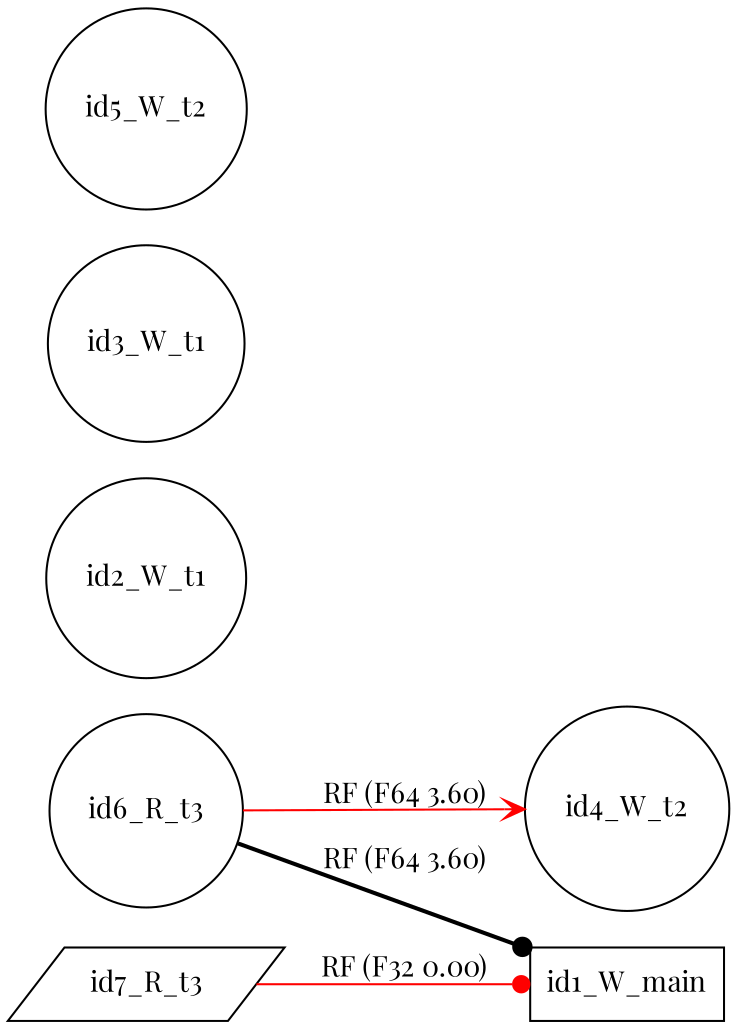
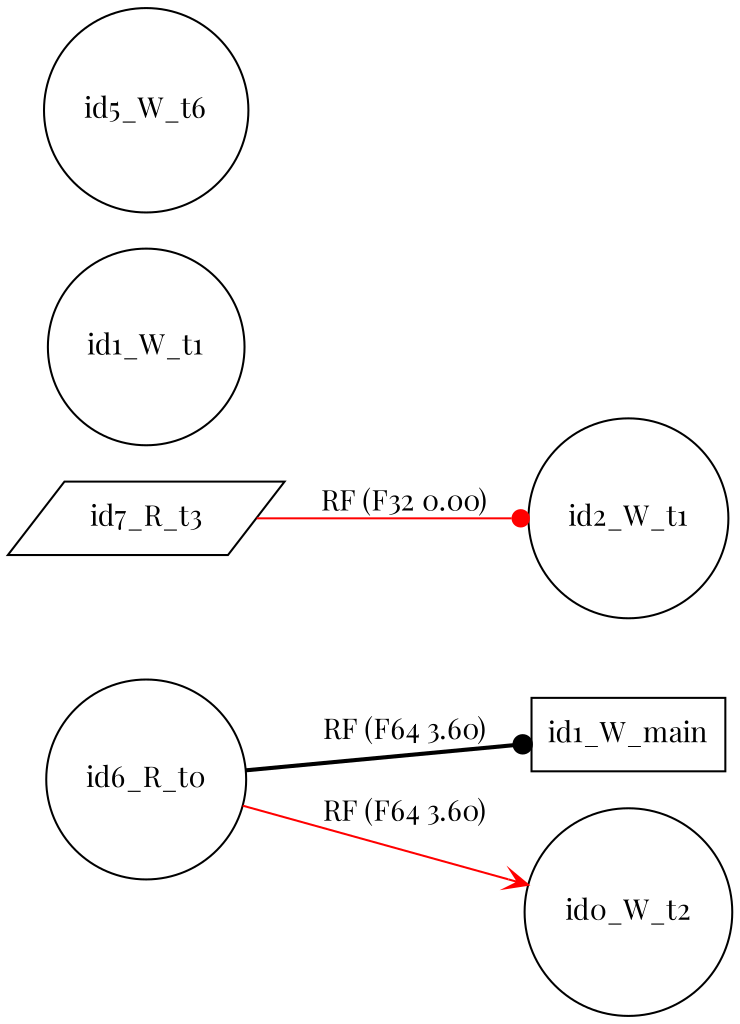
node "id5_W_t2": label "id5_W_t2" -> "id5_W_t6"
node "id3_W_t1": label "id3_W_t1" -> "id1_W_t1"
node "id4_W_t2": label "id4_W_t2" -> "id0_W_t2"
node "id6_R_t3": label "id6_R_t3" -> "id6_R_t0"
edge "id7_R_t3" -> "id1_W_main": now "id7_R_t3" -> "id2_W_t1"
